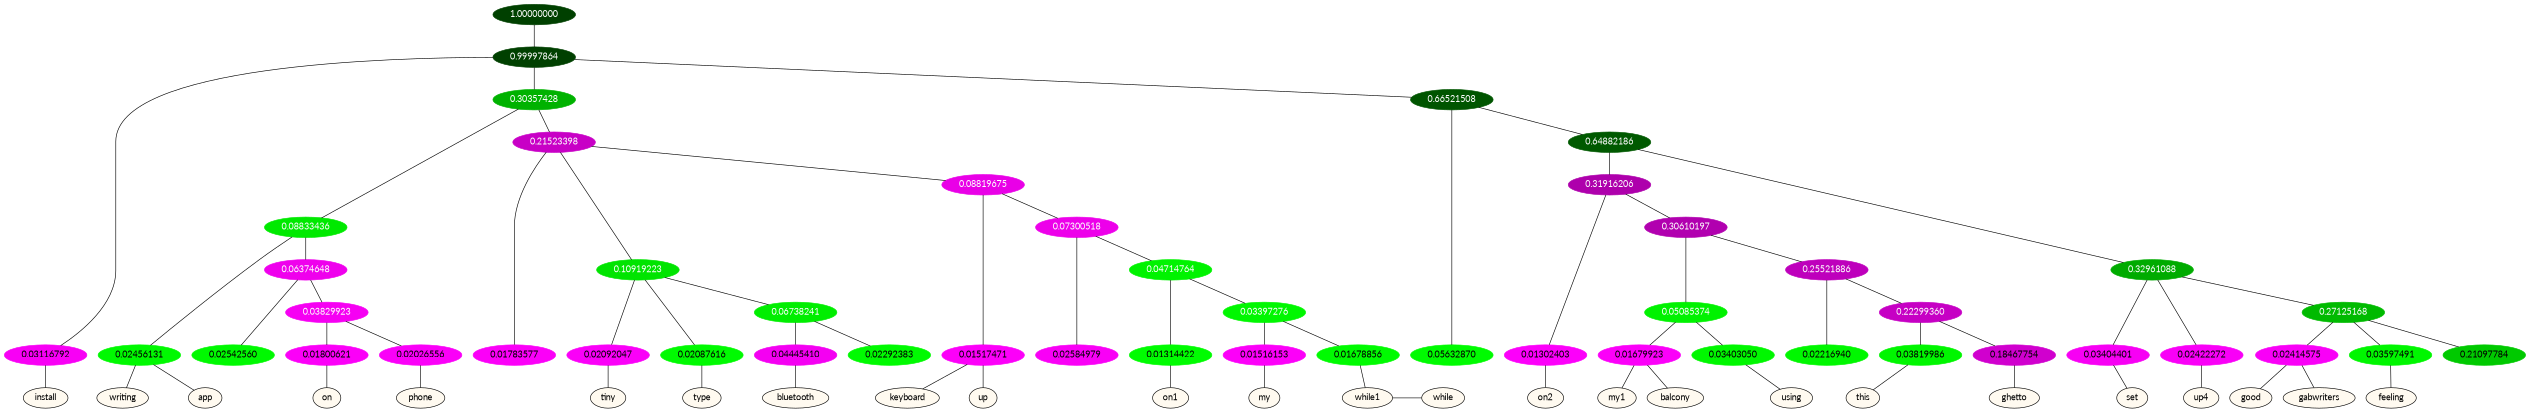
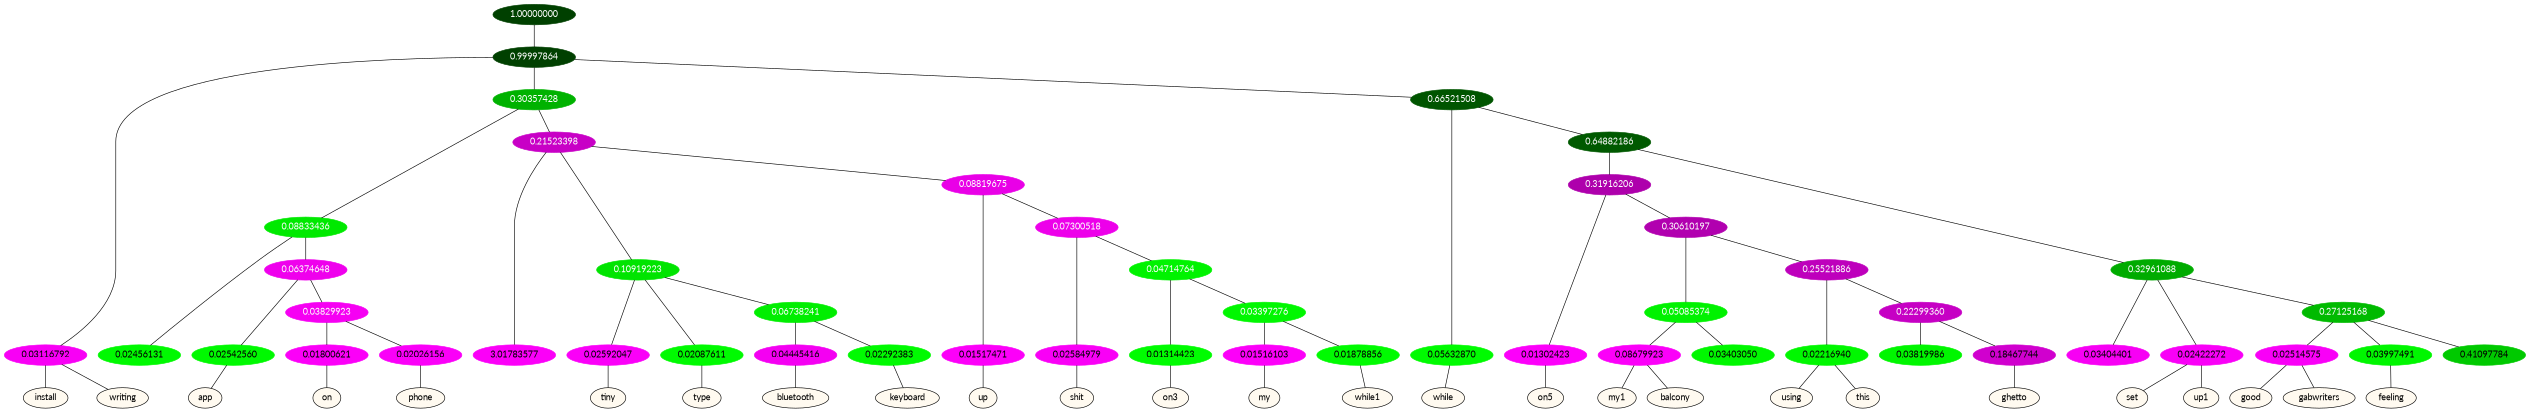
node "0.02026556": label "0.02026556" -> "0.02026156"
node "0.01783577": label "0.01783577" -> "3.01783577"
node "0.02092047": label "0.02092047" -> "0.02592047"
node "0.02087616": label "0.02087616" -> "0.02087611"
node "0.04445410": label "0.04445410" -> "0.04445416"
node "0.01314422": label "0.01314422" -> "0.01314423"
node "0.01516153": label "0.01516153" -> "0.01516103"
node "0.01678856": label "0.01678856" -> "0.01878856"
node "0.01302403": label "0.01302403" -> "0.01302423"
node "0.01679923": label "0.01679923" -> "0.08679923"
node "0.18467754": label "0.18467754" -> "0.18467744"
node "0.02414575": label "0.02414575" -> "0.02514575"
node "0.03597491": label "0.03597491" -> "0.03997491"
node "0.21097784": label "0.21097784" -> "0.41097784"
edge "0.02456131" -- "writing": now "0.03116792" -- "writing"
edge "0.02456131" -- "app": now "0.02542560" -- "app"
edge "0.01517471" -- "keyboard": now "0.02292383" -- "keyboard"
edge "0.03403050" -- "using": now "0.02216940" -- "using"
edge "0.03819986" -- "this": now "0.02216940" -- "this"
edge "0.03404401" -- "set": now "0.02422272" -- "set"
node "shit": added
node "on1": label "on1" -> "on3"
edge "while1" -- "while": now "0.05632870" -- "while"
node "on2": label "on2" -> "on5"
node "up4": label "up4" -> "up1"
